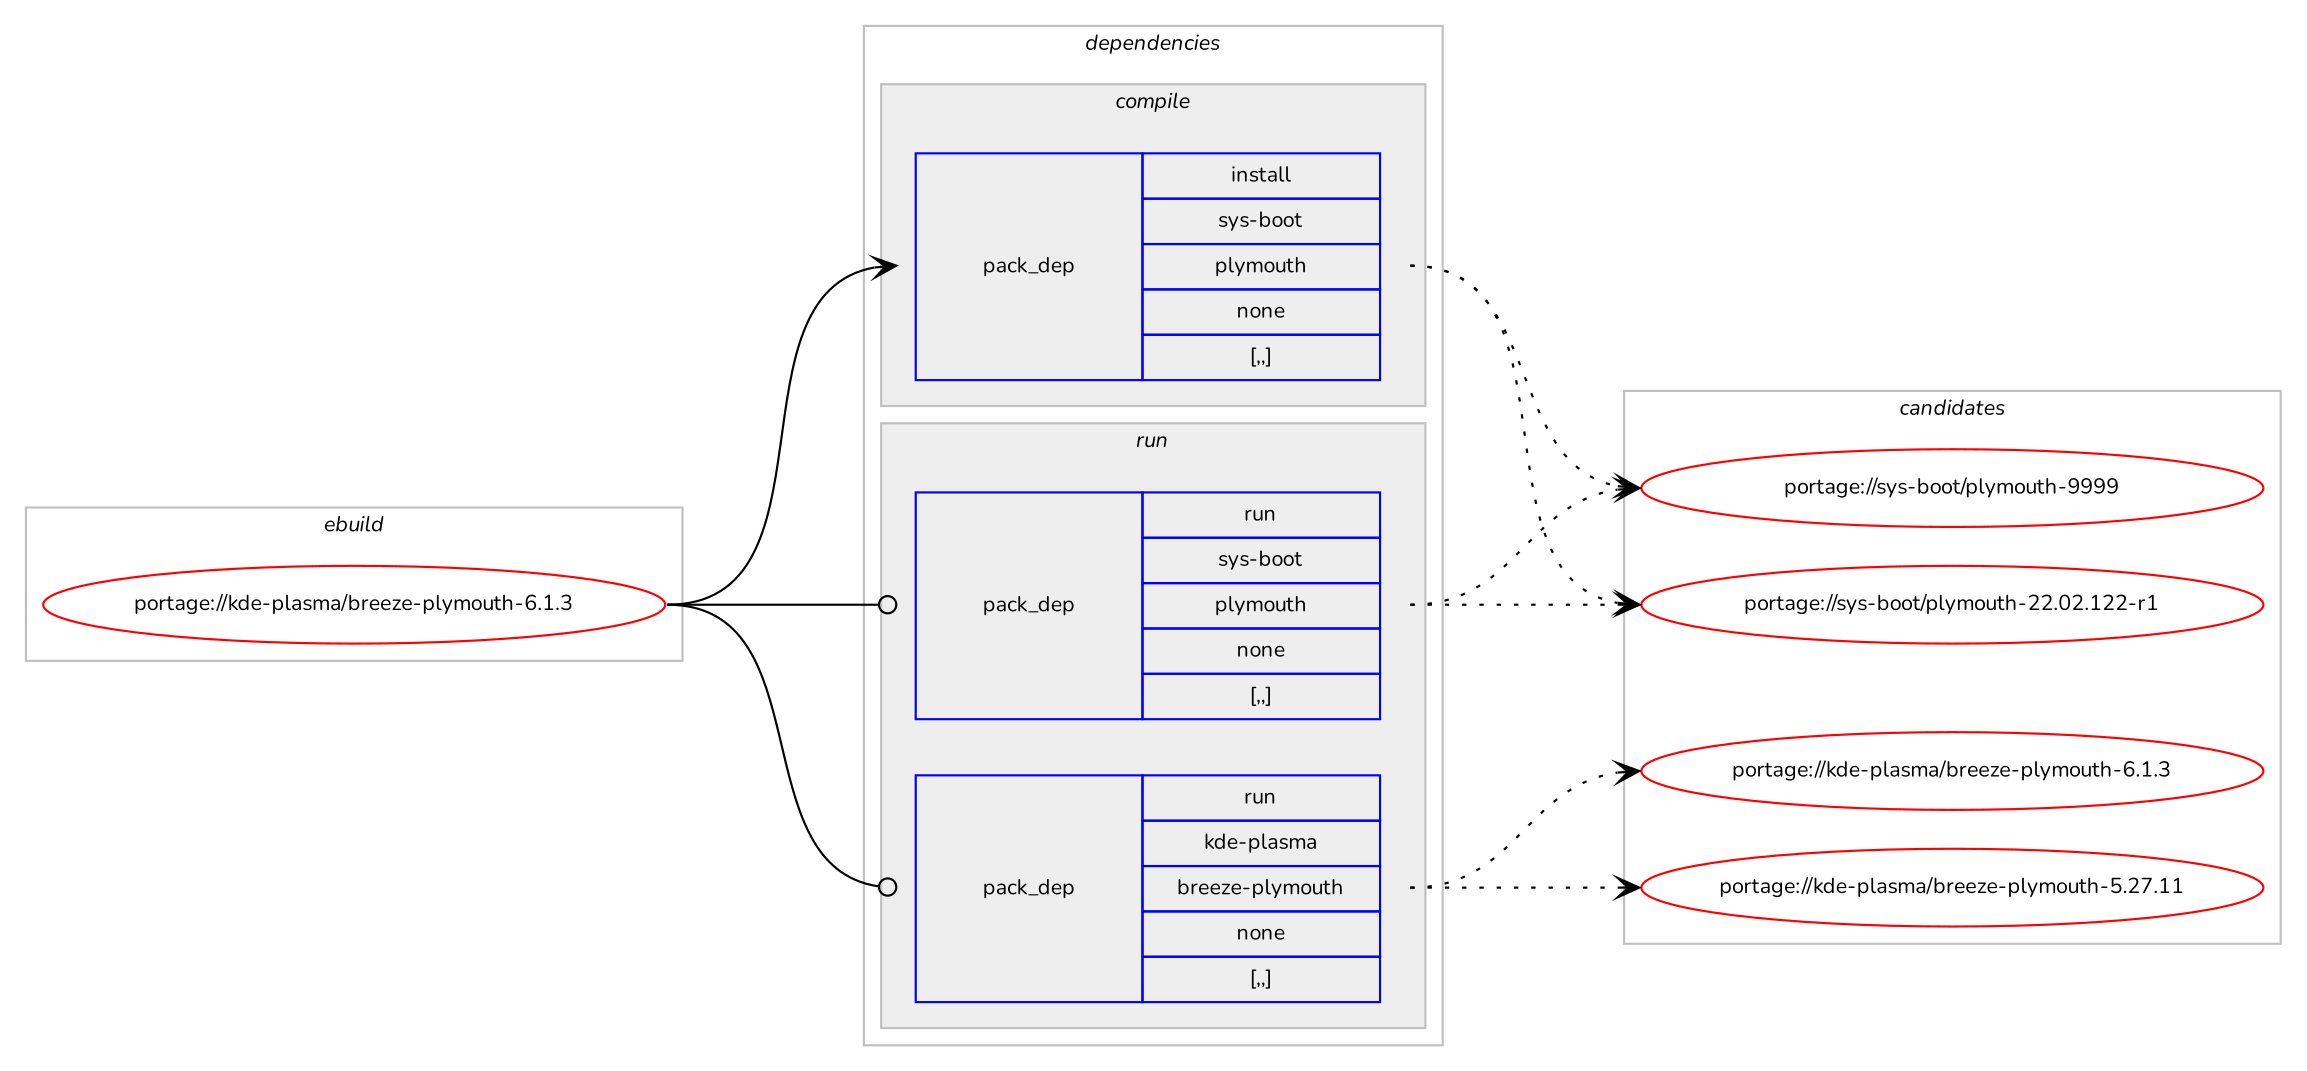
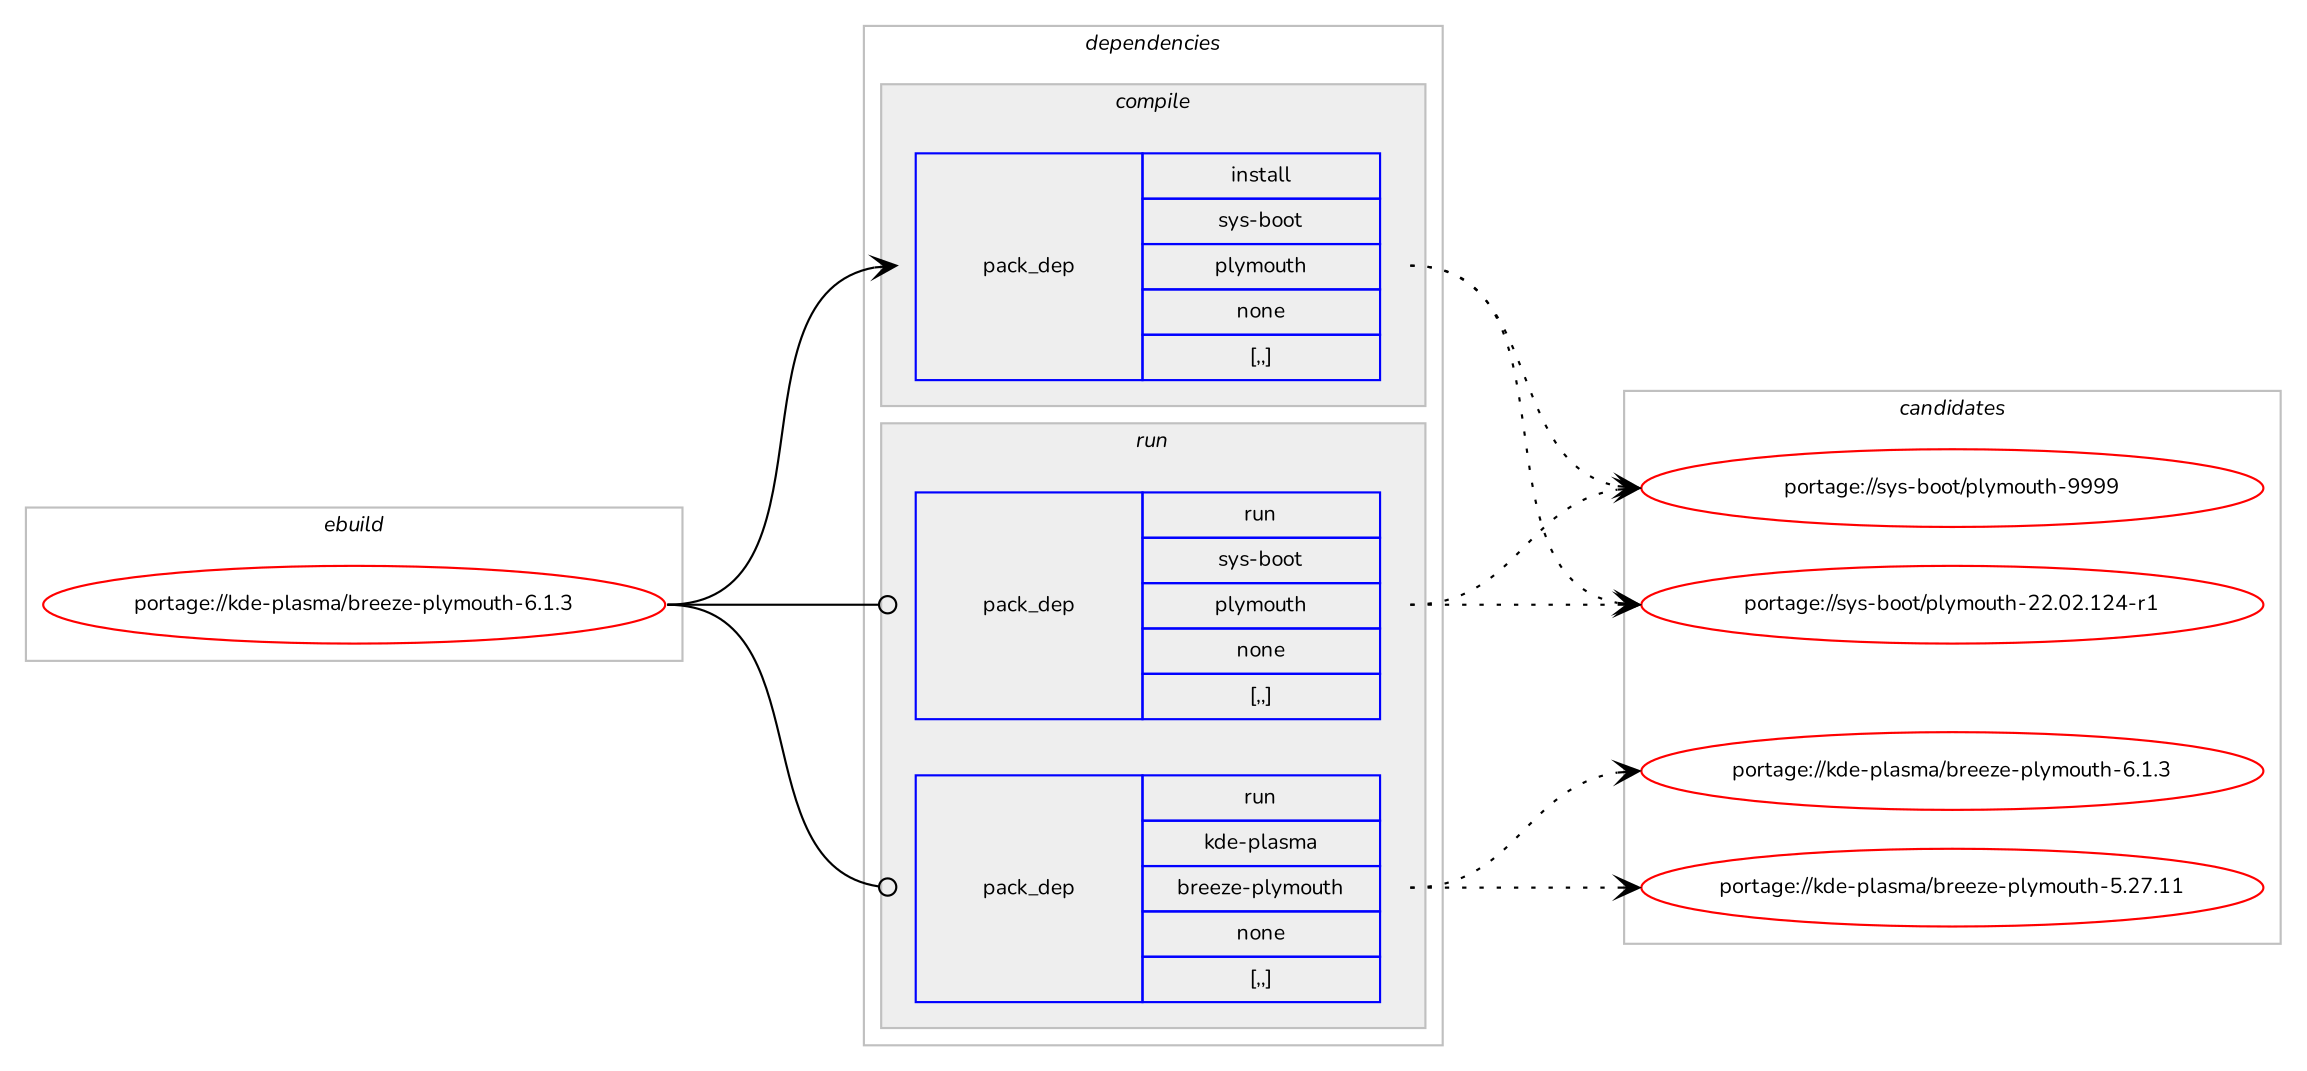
node "portage://sys-boot/plymouth-22.02.122-r1": label "portage://sys-boot/plymouth-22.02.122-r1" -> "portage://sys-boot/plymouth-22.02.124-r1"
